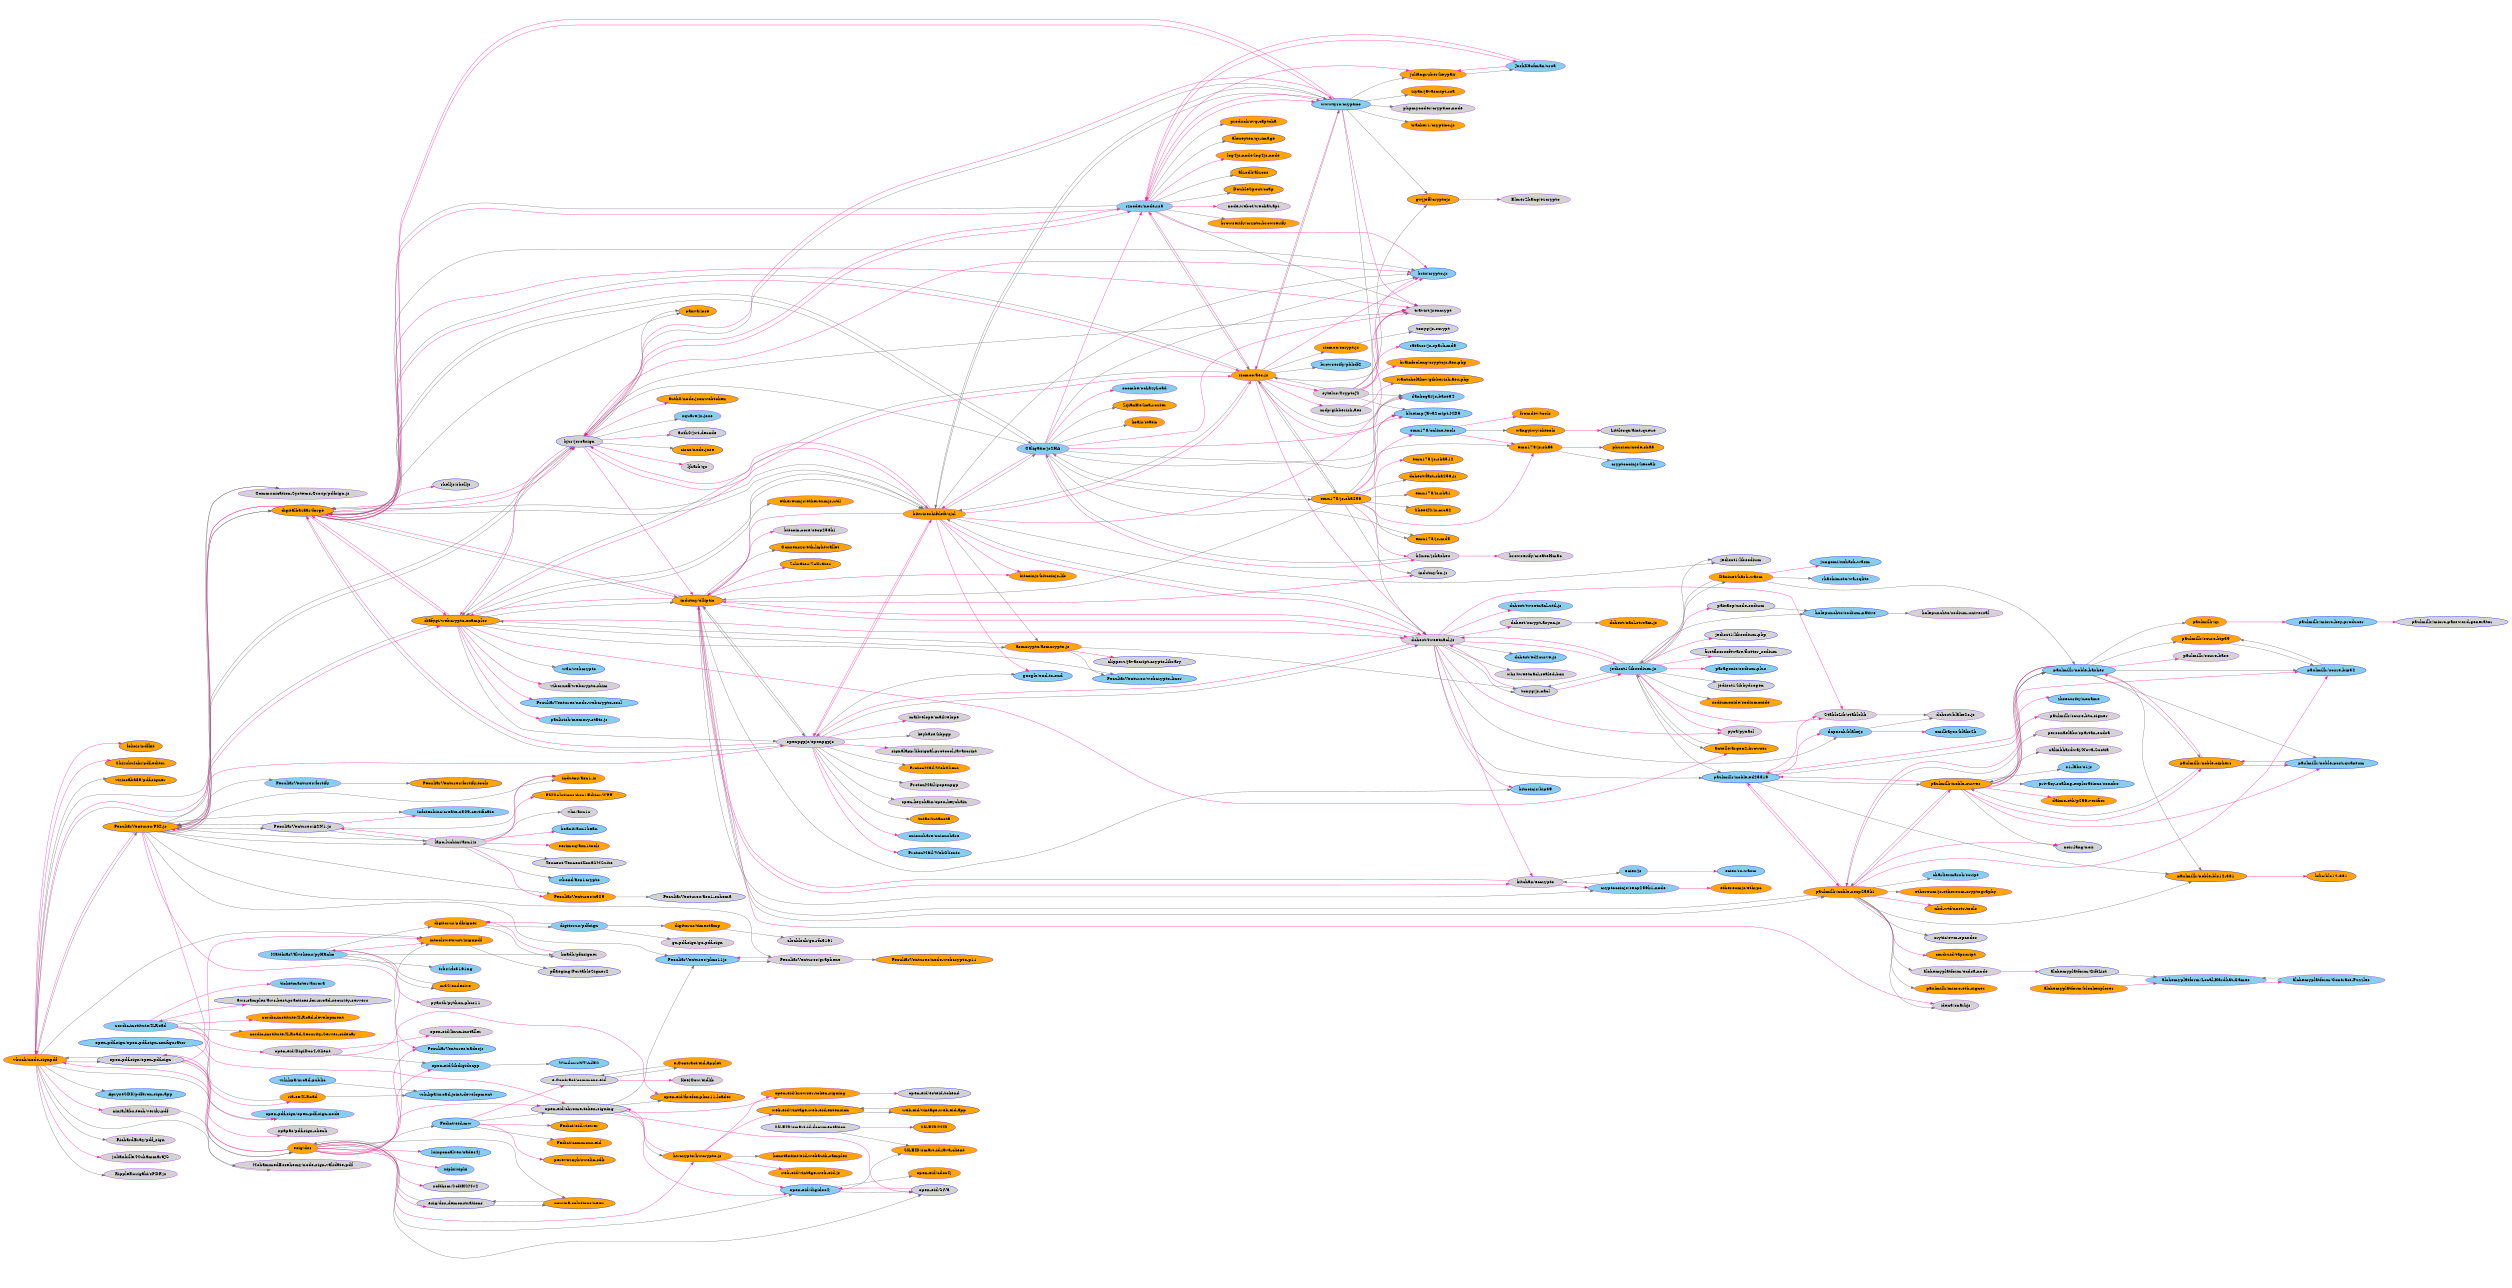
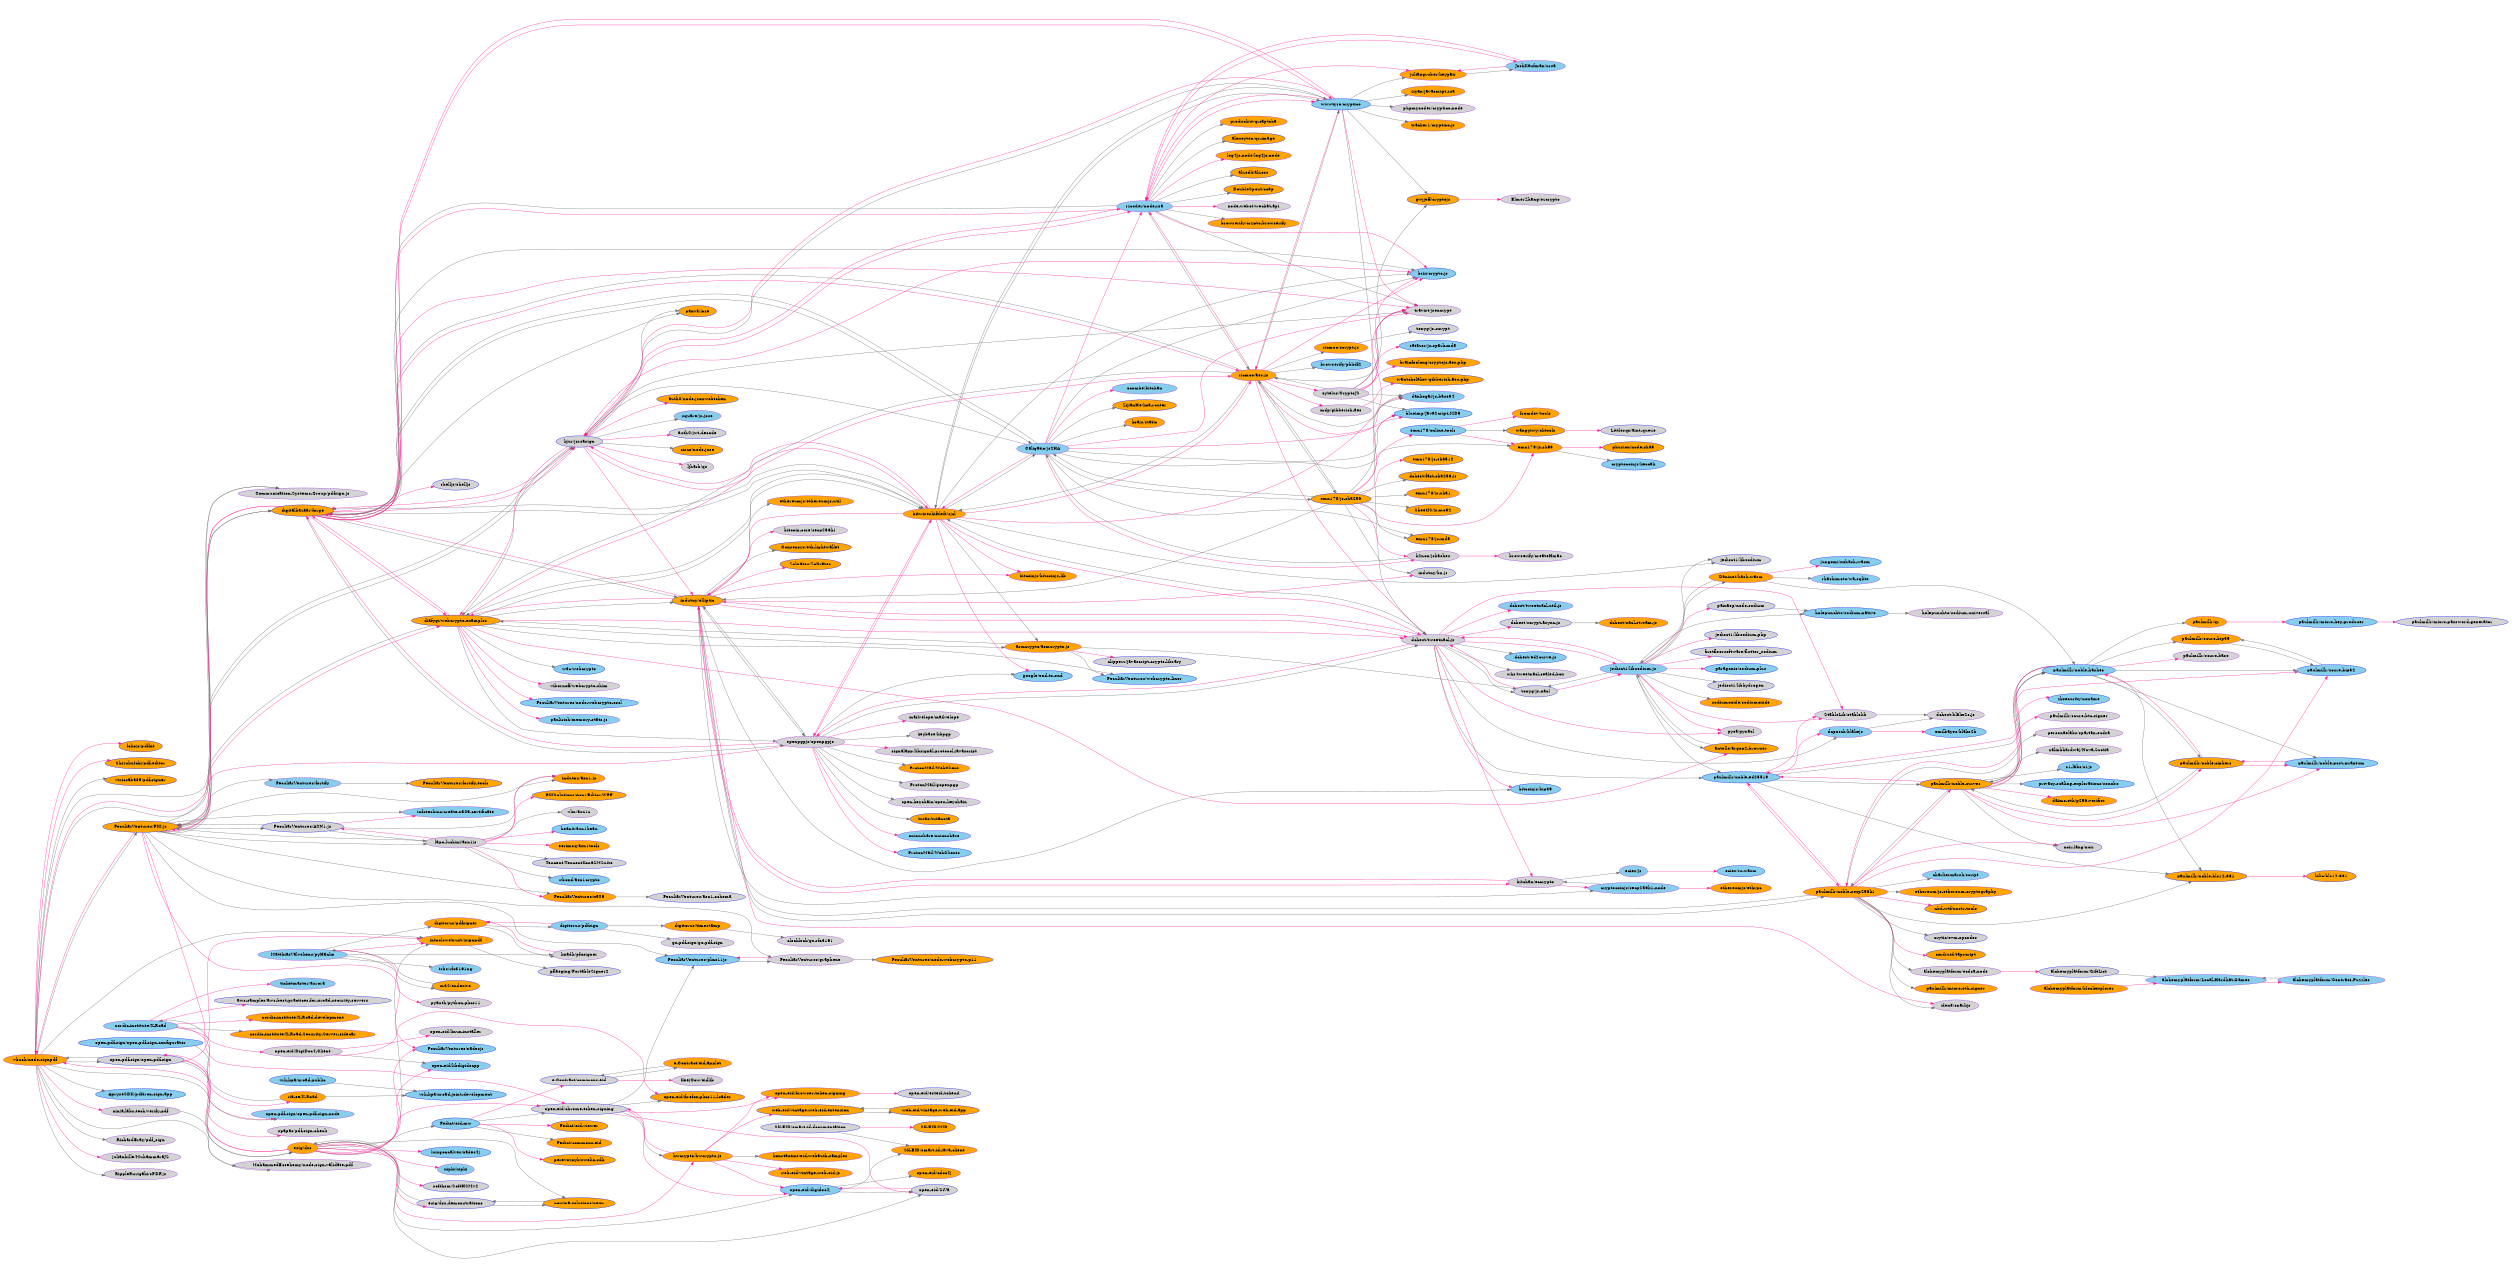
node "ocombe/ocLazyLoad": label "ocombe/ocLazyLoad" -> "ocombe/bitchan"
node "WindowsNT/AdES": removed
